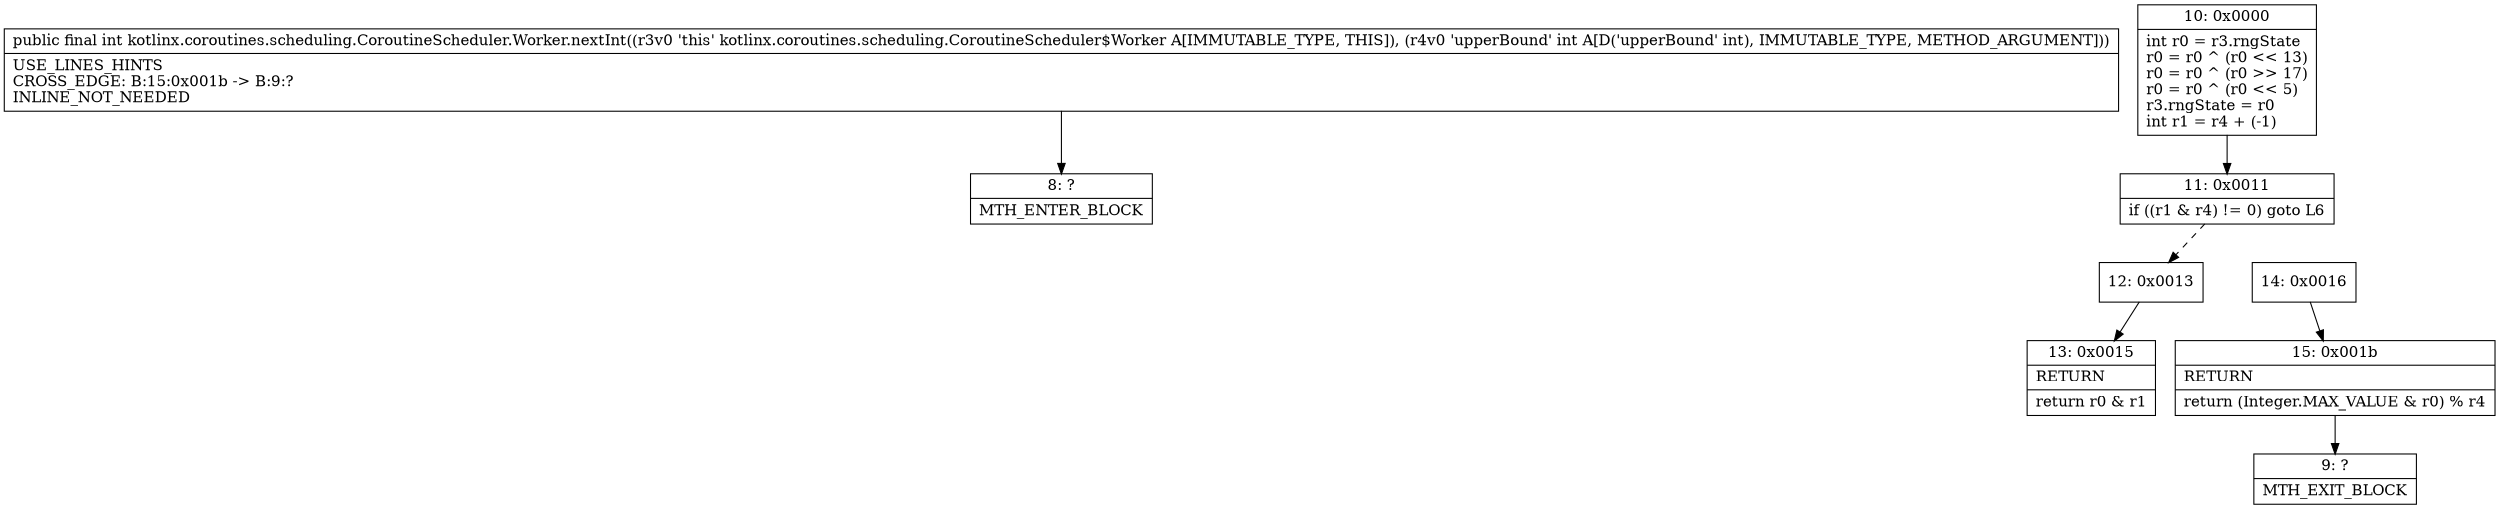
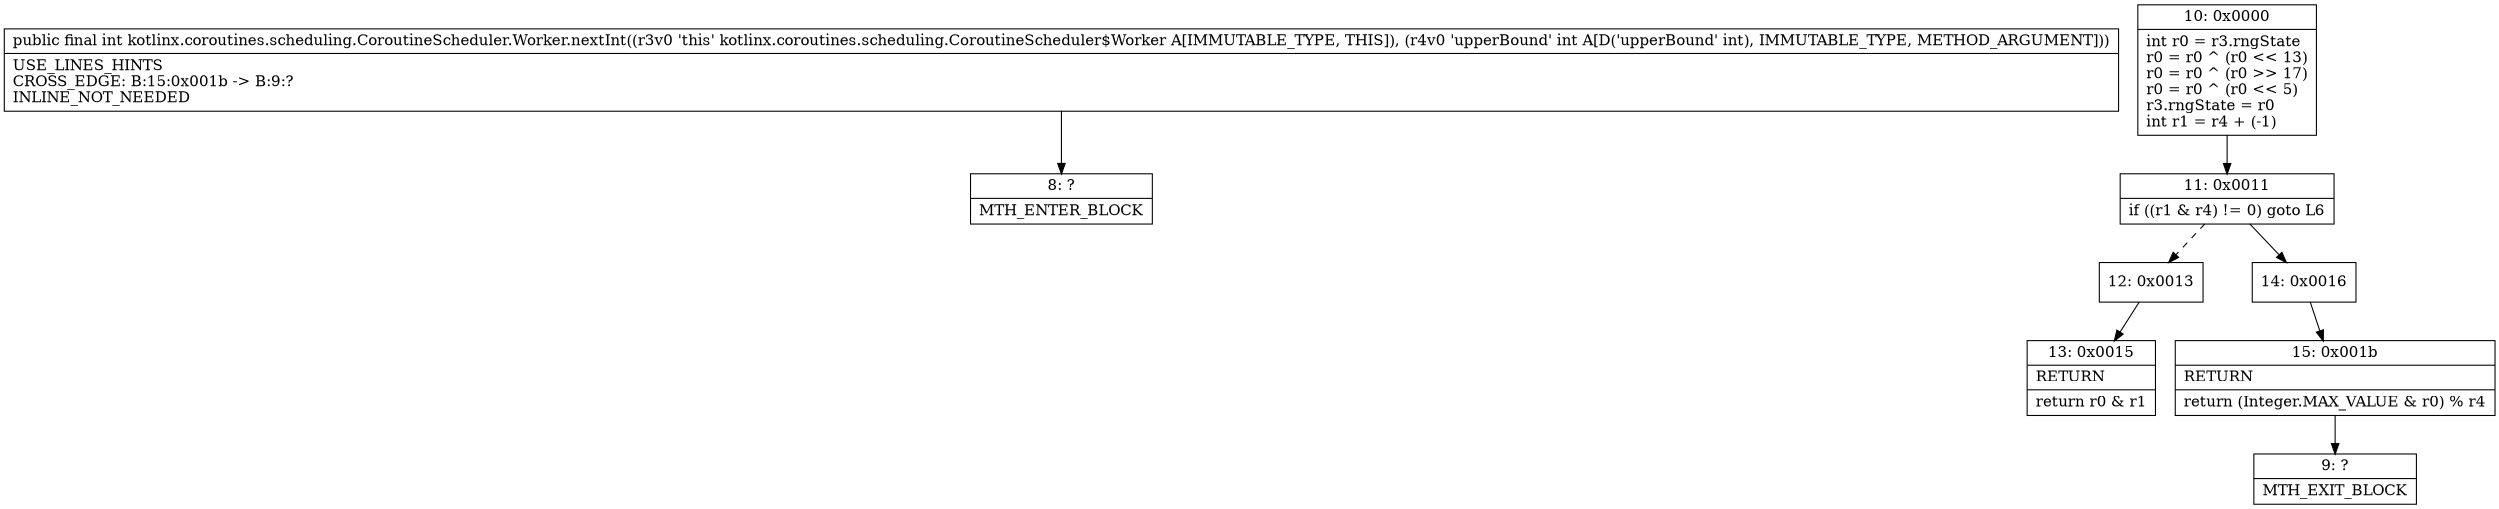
edge "11: 0x0011" -> "14: 0x0016": added
